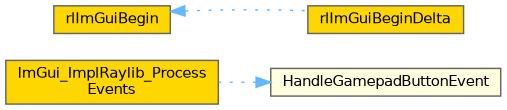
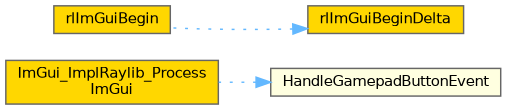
edge "rlImGuiBeginDelta" -> "rlImGuiBegin": reversed
node "ImGui_ImplRaylib_Process Events": label "ImGui_ImplRaylib_Process Events" -> "ImGui_ImplRaylib_Process ImGui"
